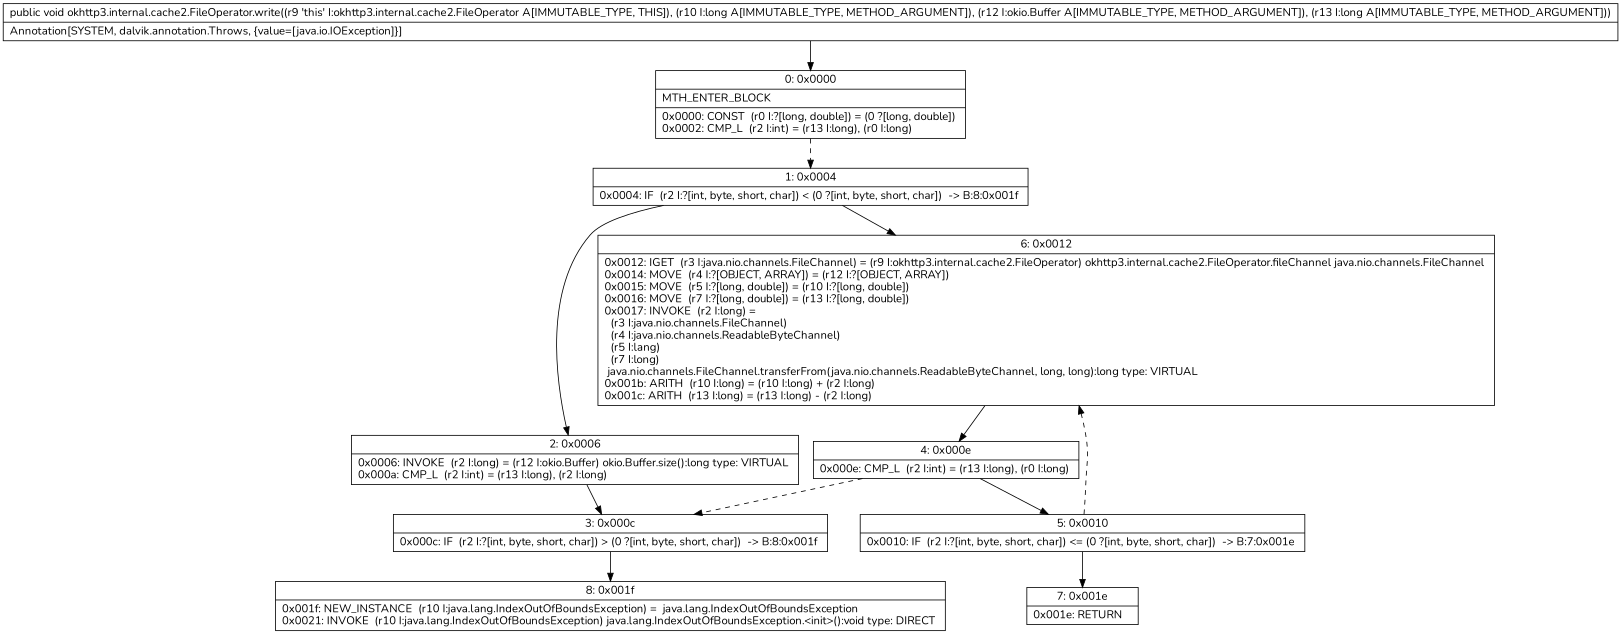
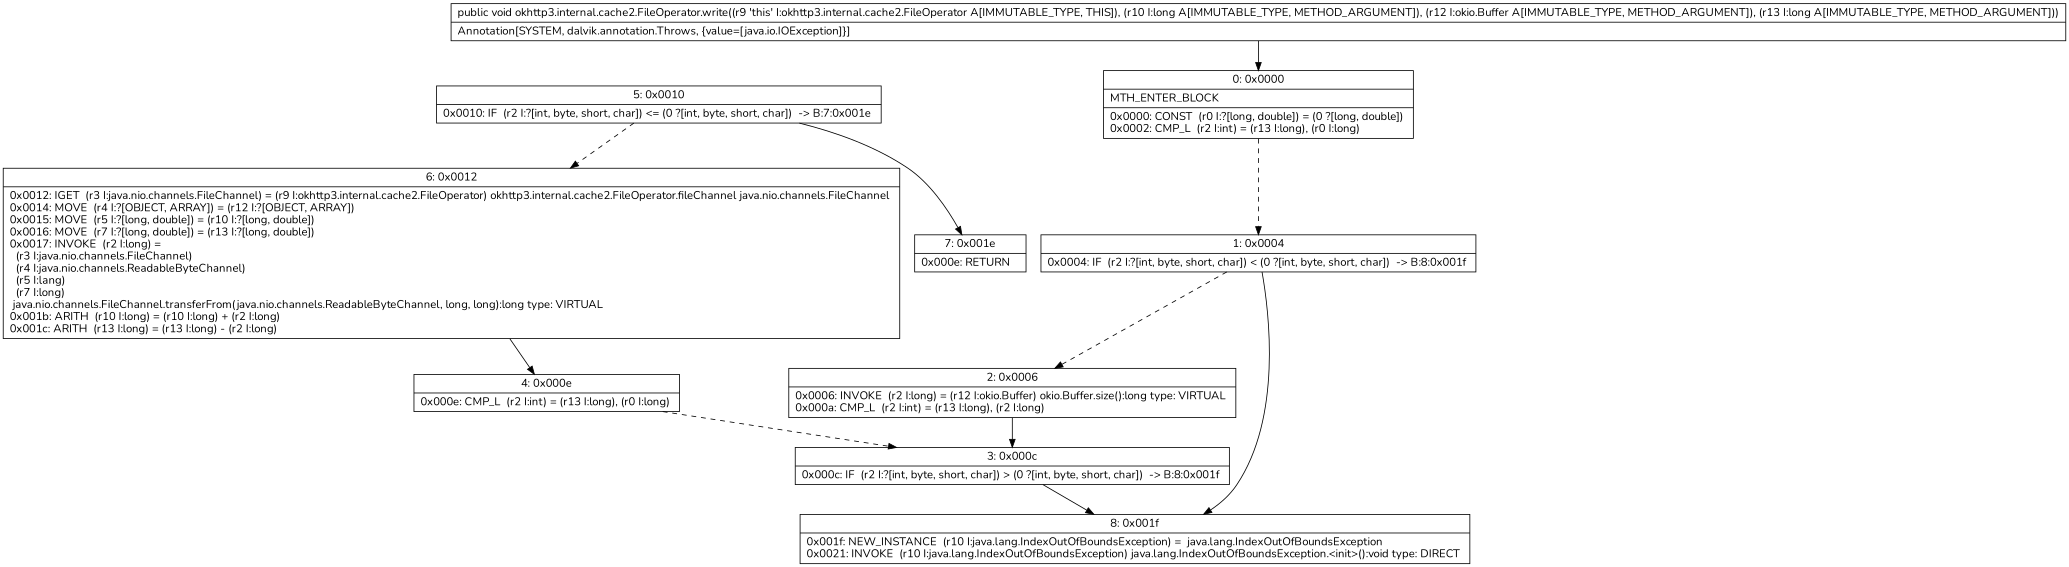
edge "1: 0x0004" -> "6: 0x0012": now "1: 0x0004" -> "8: 0x001f"
edge "1: 0x0004" -> "2: 0x0006": style solid -> dashed
edge "4: 0x000e" -> "5: 0x0010": removed
node "7: 0x001e": text "0x001e: RETURN" -> "0x000e: RETURN"
